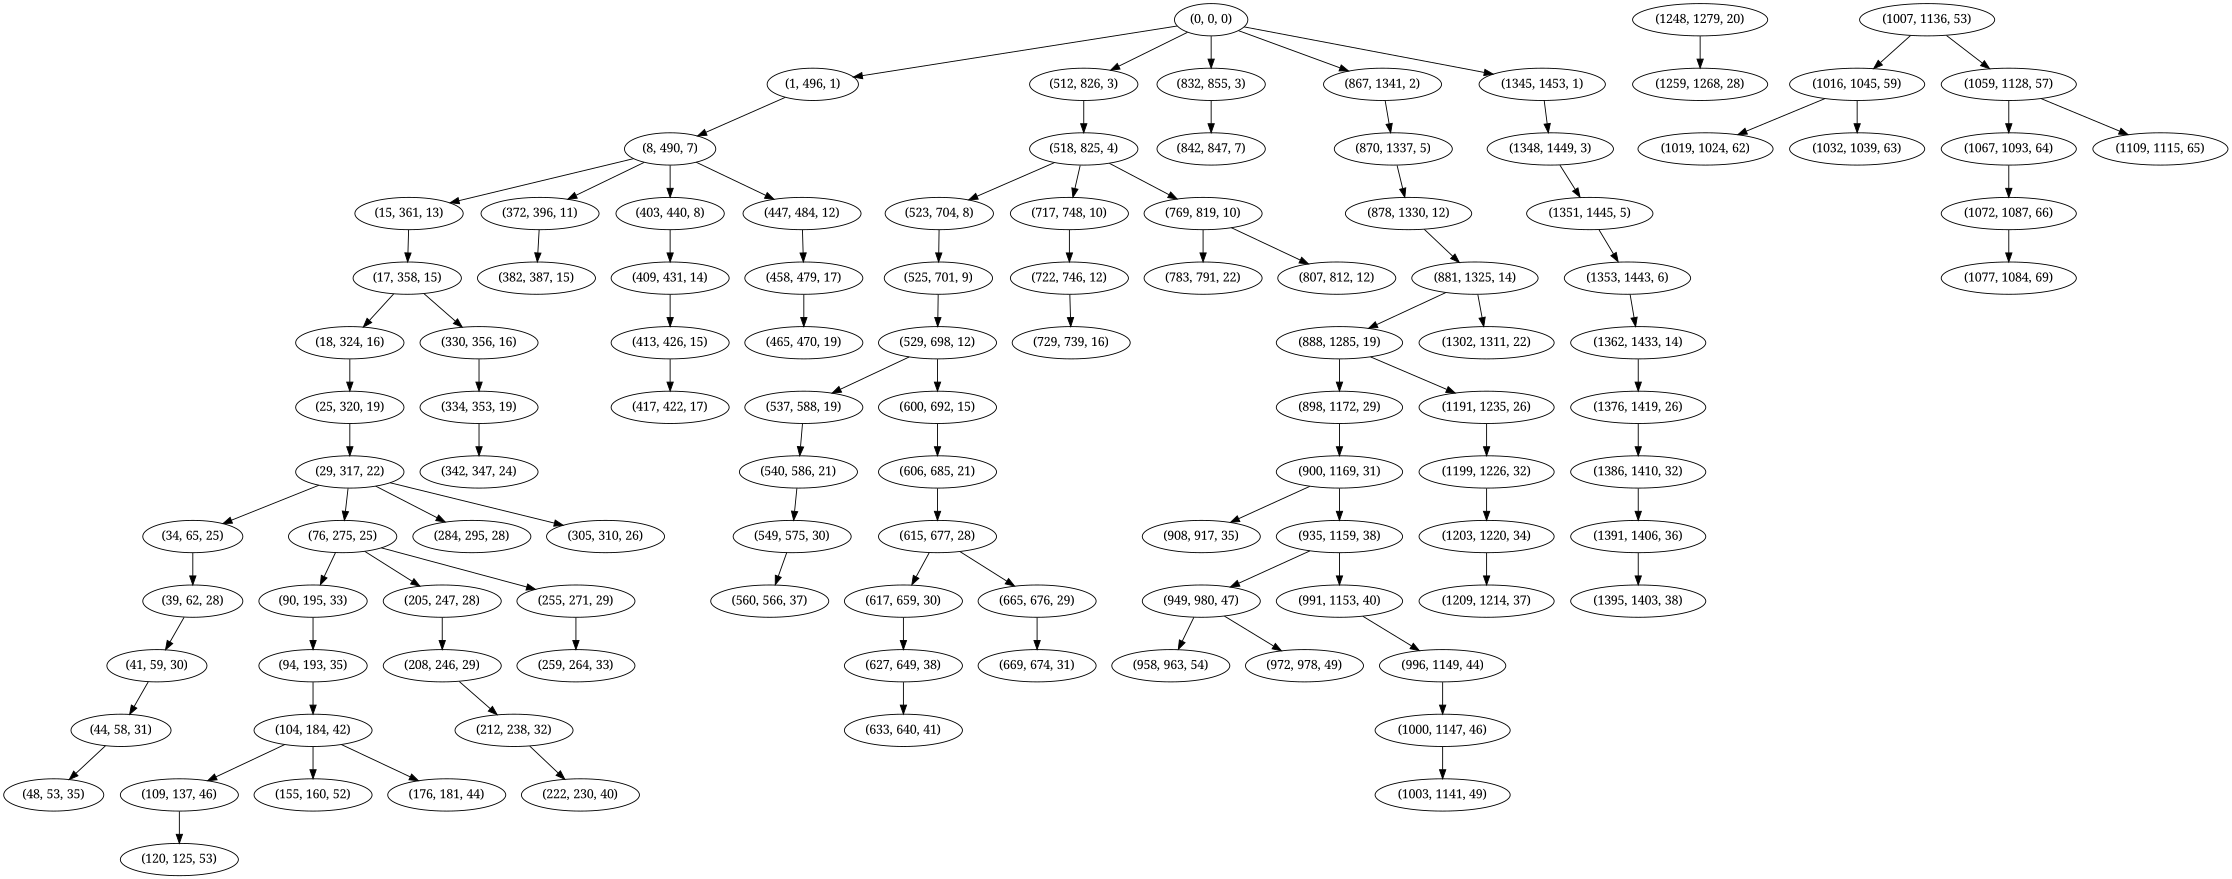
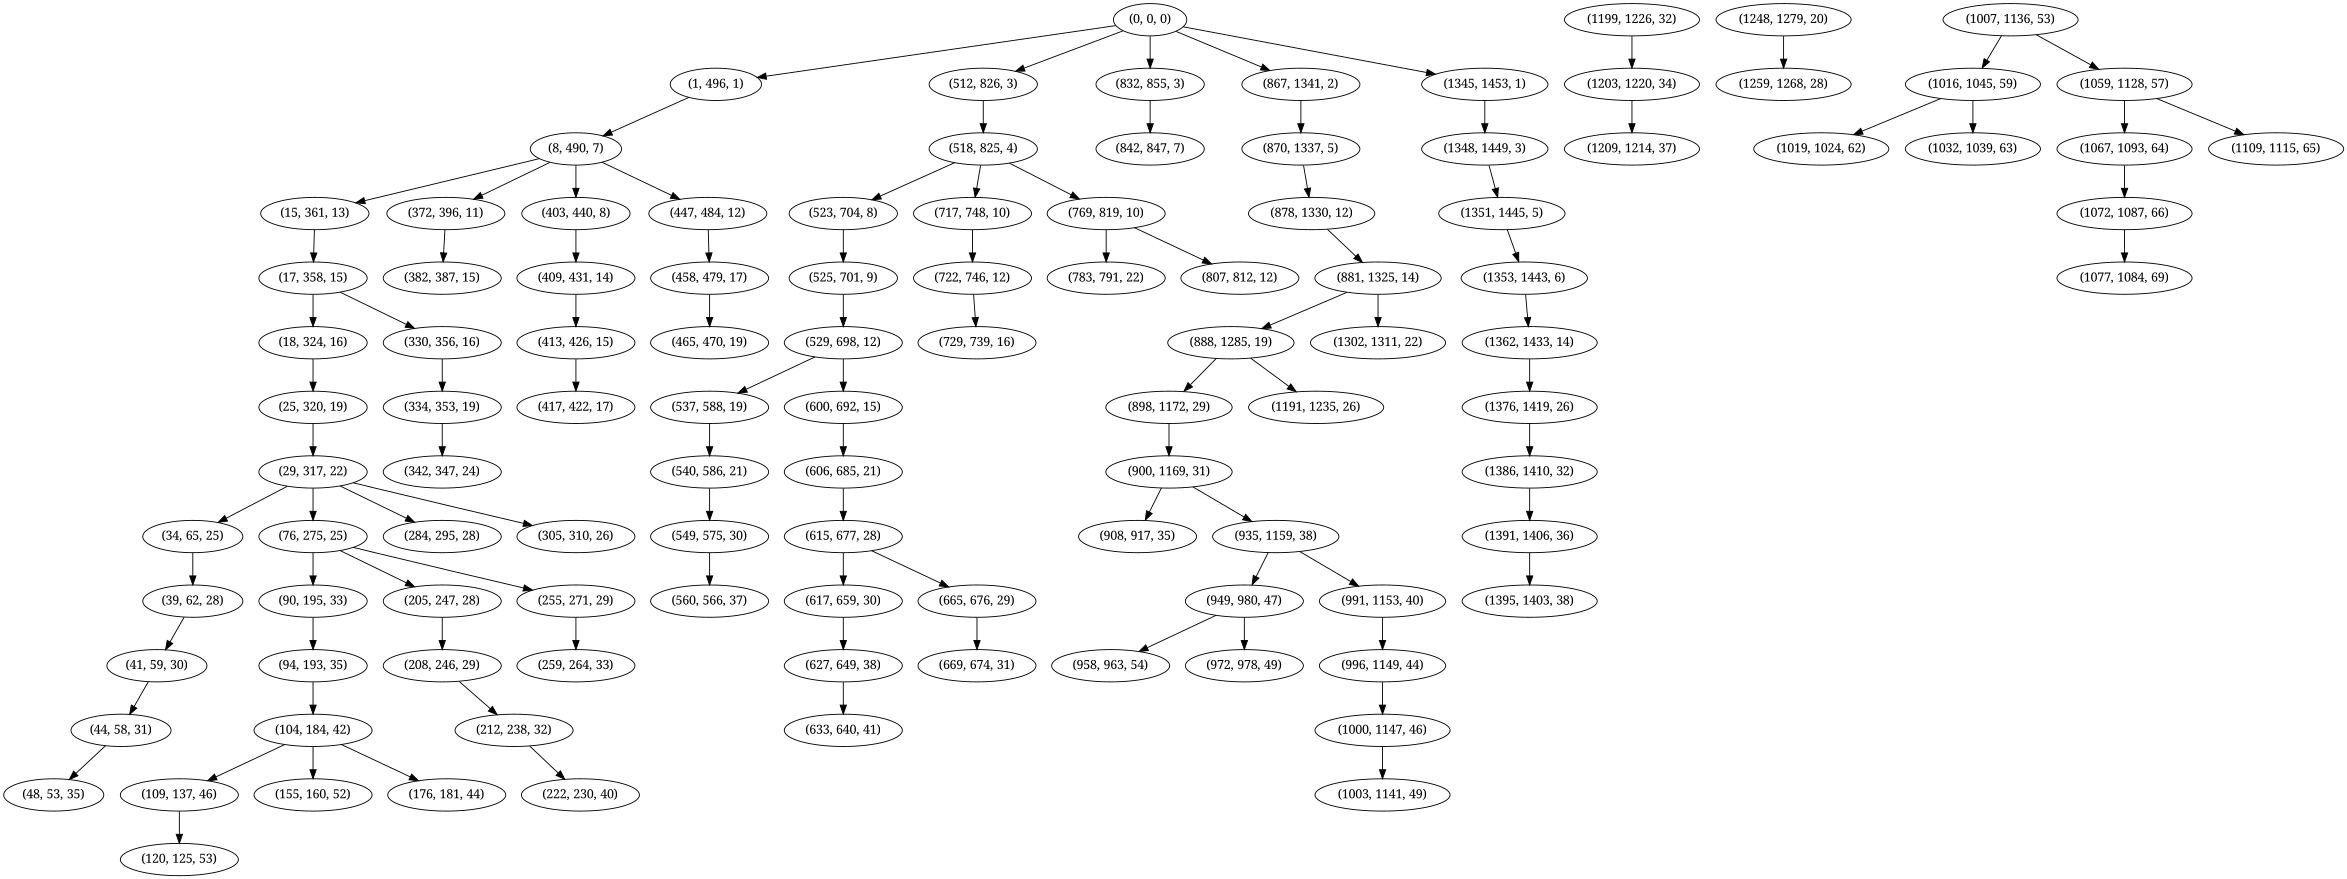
edge "(1191, 1235, 26)" -> "(1199, 1226, 32)": removed
